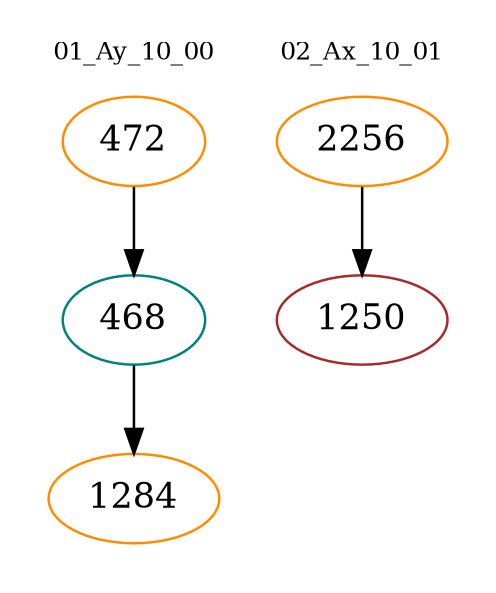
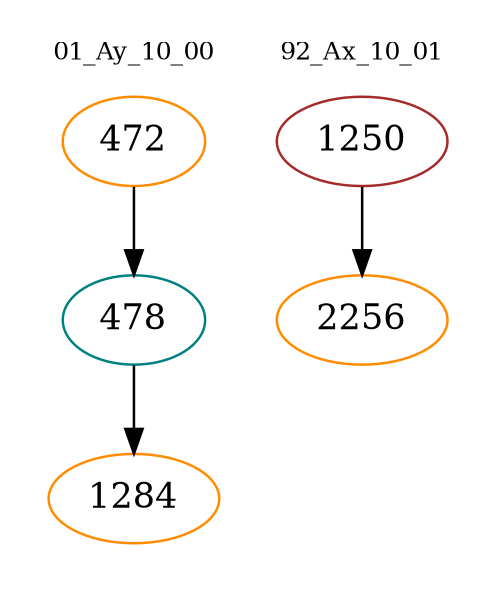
cluster "02_Ax_10_01": label "02_Ax_10_01" -> "92_Ax_10_01"
edge "2256" -> "1250": reversed
node "468": label "468" -> "478"
